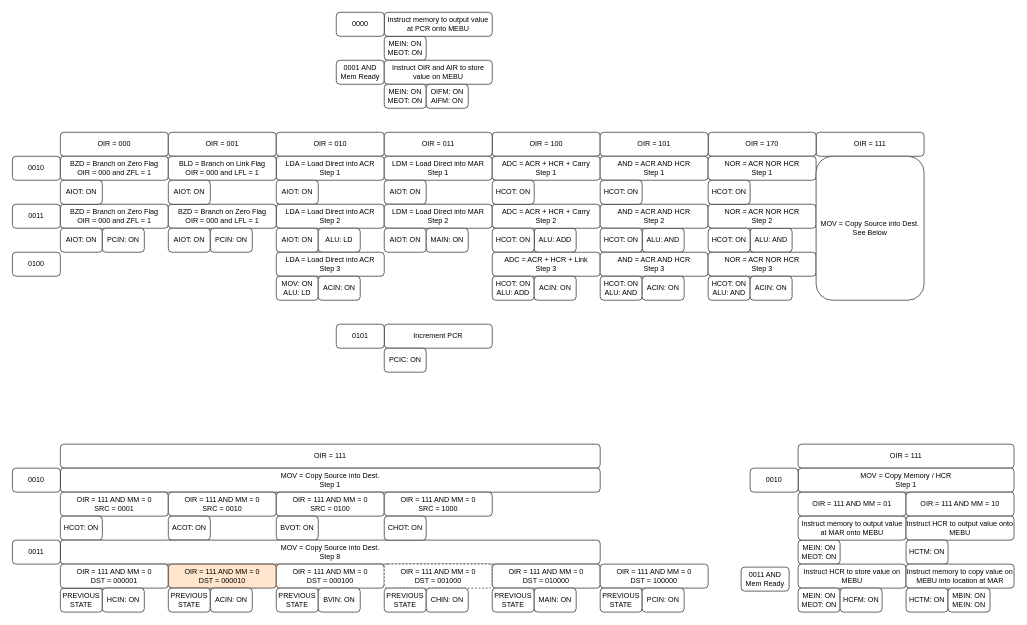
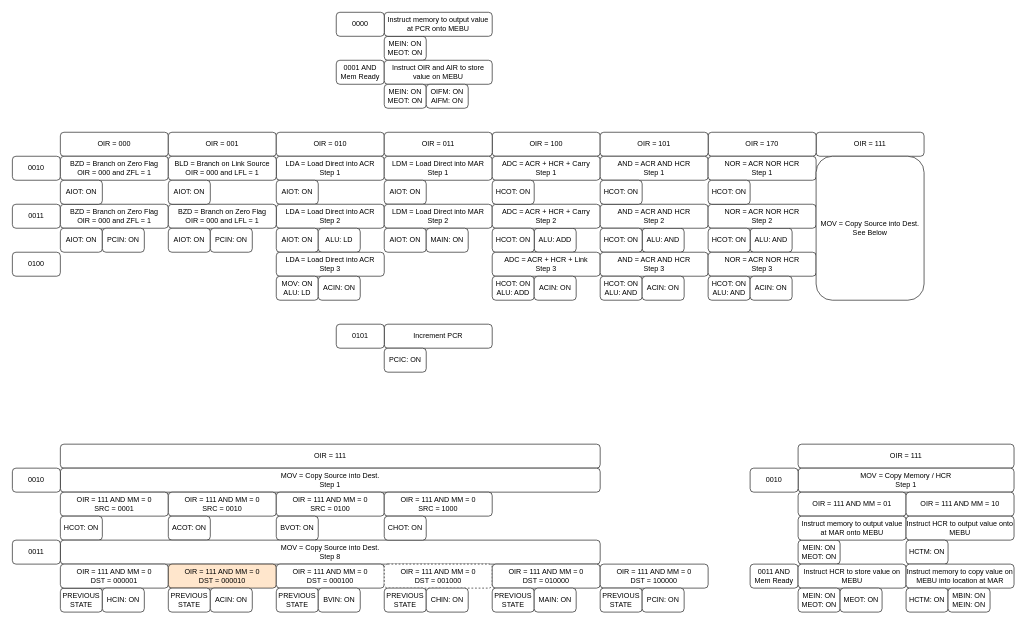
node "BLD = Branch on Link Flag OIR = 000 and LFL = 1": label "BLD = Branch on Link Flag OIR = 000 and LFL = 1" -> "BLD = Branch on Link Source OIR = 000 and LFL = 1"
node "0011 AND Mem Ready": moved (765, 579) -> (774, 576)
node "HCFM: ON": label "HCFM: ON" -> "MEOT: ON"
